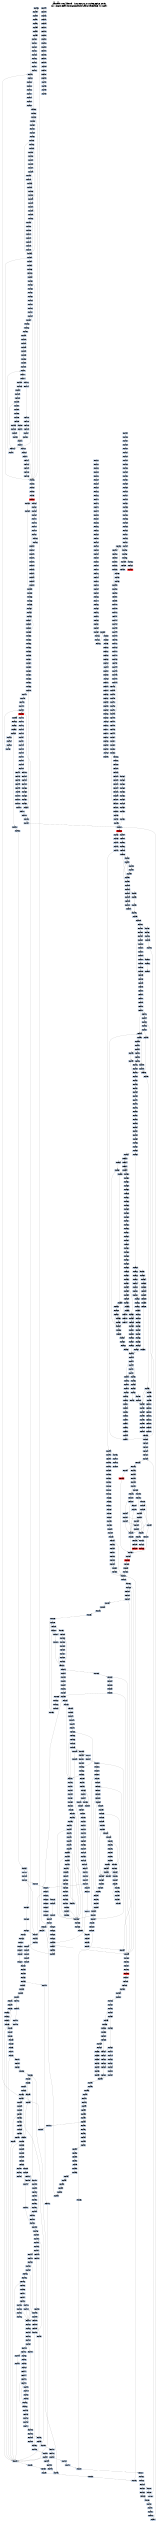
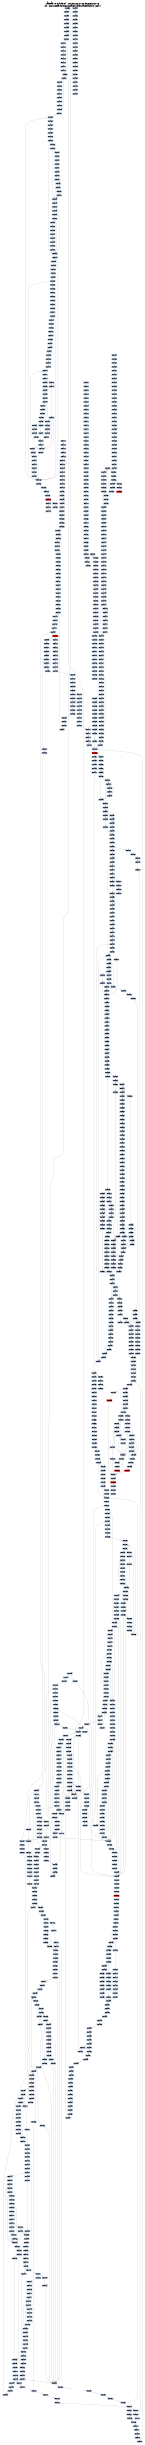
node "0x0804c76f": removed
